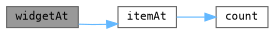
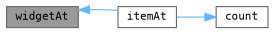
edge "widgetAt" -> "itemAt": reversed
